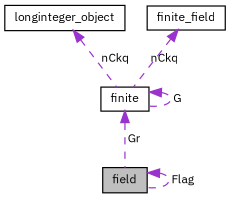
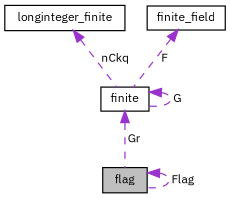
node "longinteger_object": label "longinteger_object" -> "longinteger_finite"
edge "finite" -> "finite_field": label " nCkq" -> " F"
node "field": label "field" -> "flag"
